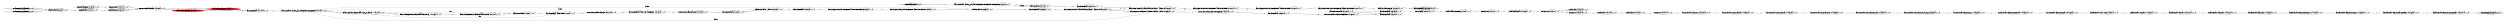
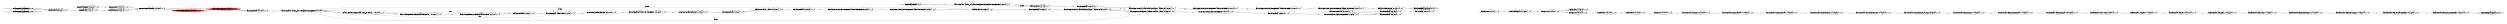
node "workerTask.initialize(TASK_CONFIG)@@@41@@@['1', '1', '0']": removed
